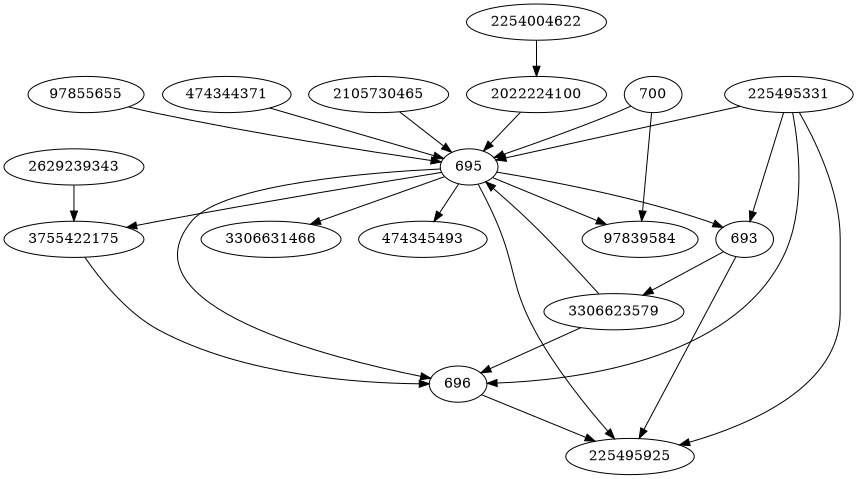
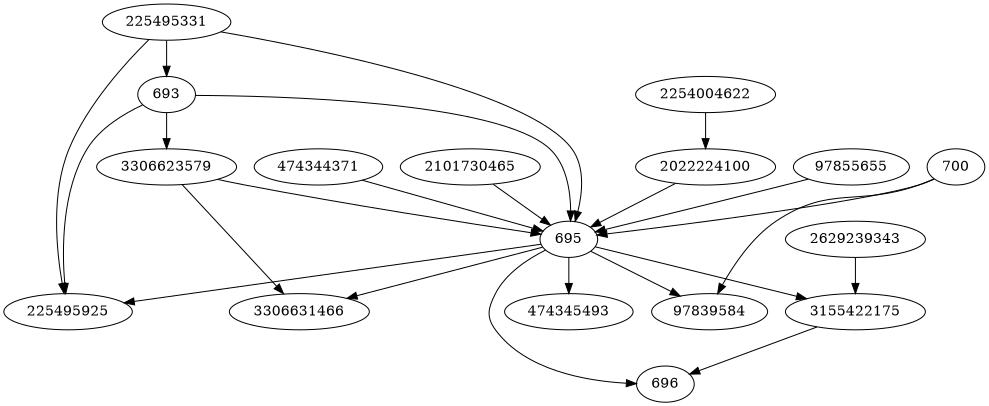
node "2105730465": label "2105730465" -> "2101730465"
edge "695" -> "693": reversed
node "3755422175": label "3755422175" -> "3155422175"
edge "225495331" -> "696": removed
edge "3306623579" -> "696": now "3306623579" -> "3306631466"
edge "696" -> "225495925": removed
